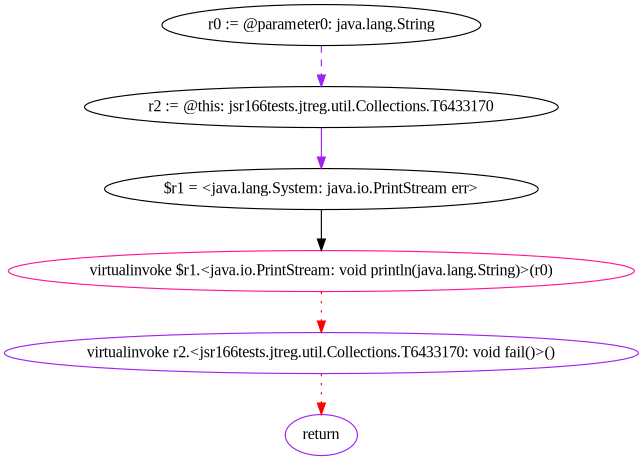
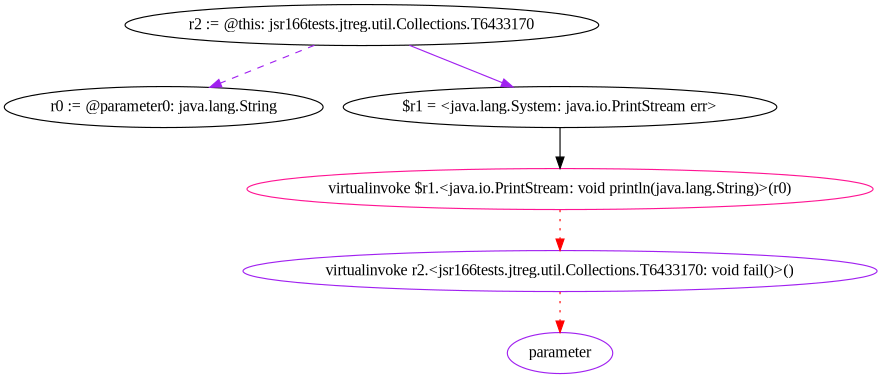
edge "r0 := @parameter0: java.lang.String" -> "r2 := @this: jsr166tests.jtreg.util.Collections.T6433170": reversed
node "return": label "return" -> "parameter"
